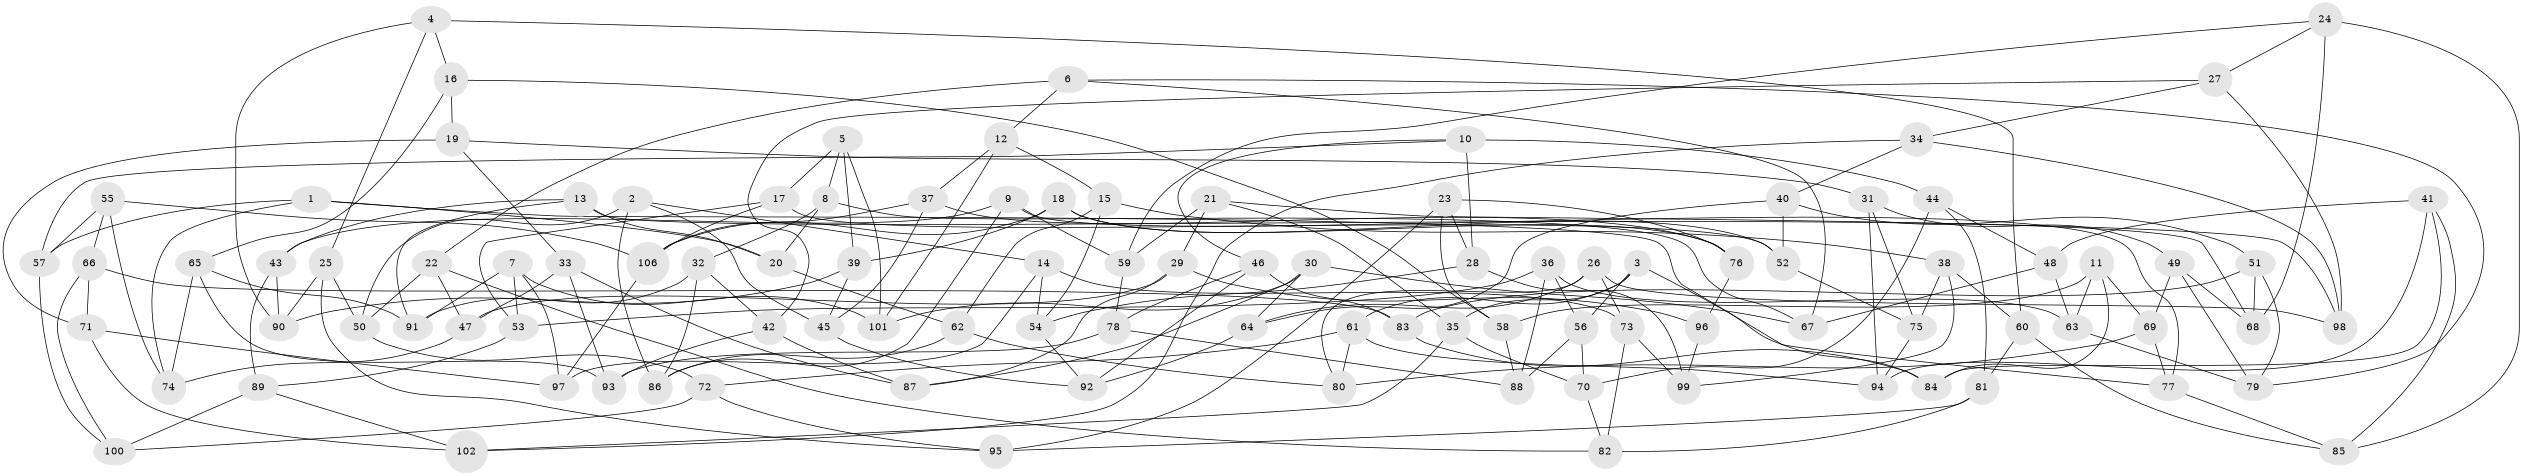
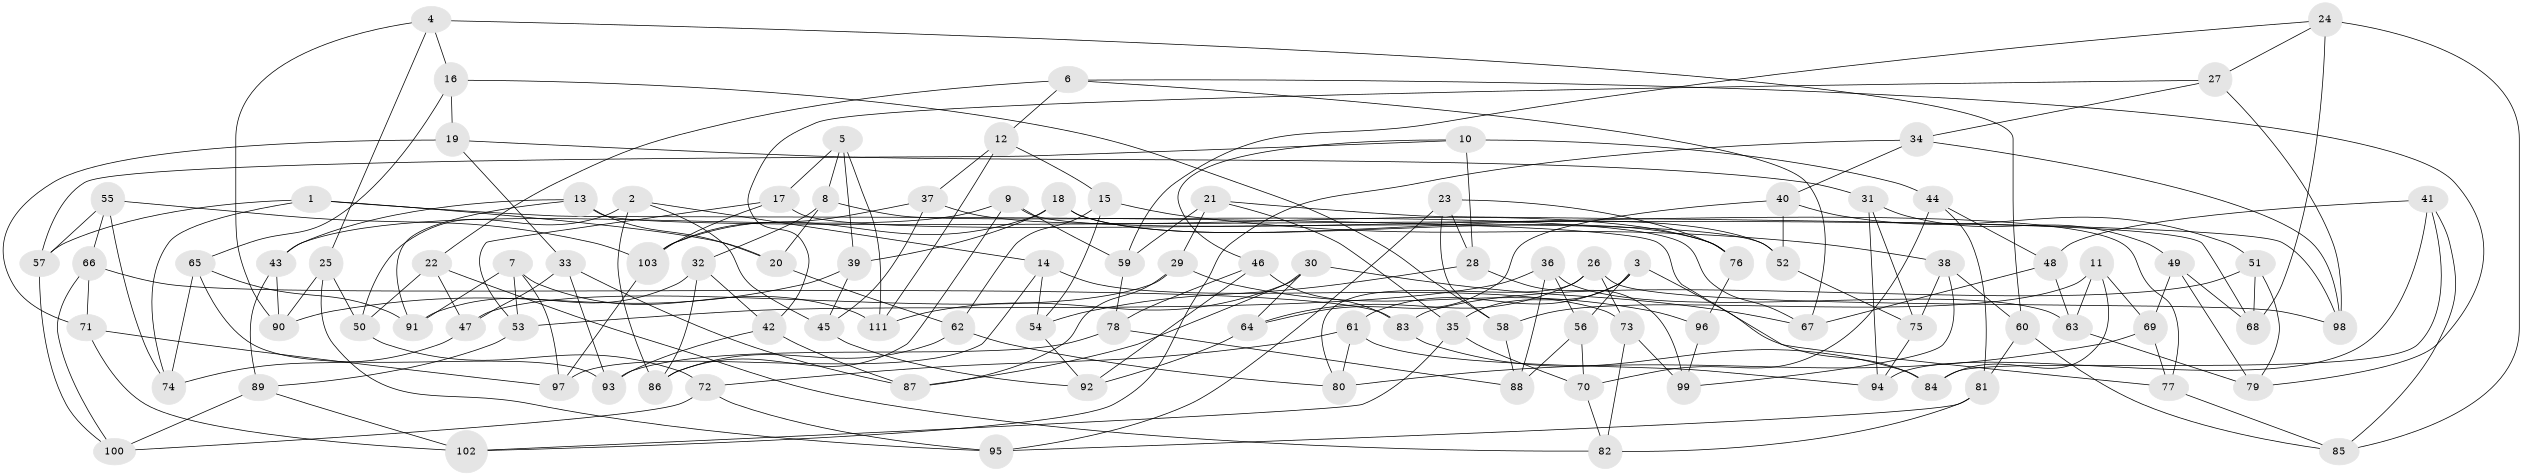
node "106": label "106" -> "103"
node "101": label "101" -> "111"
